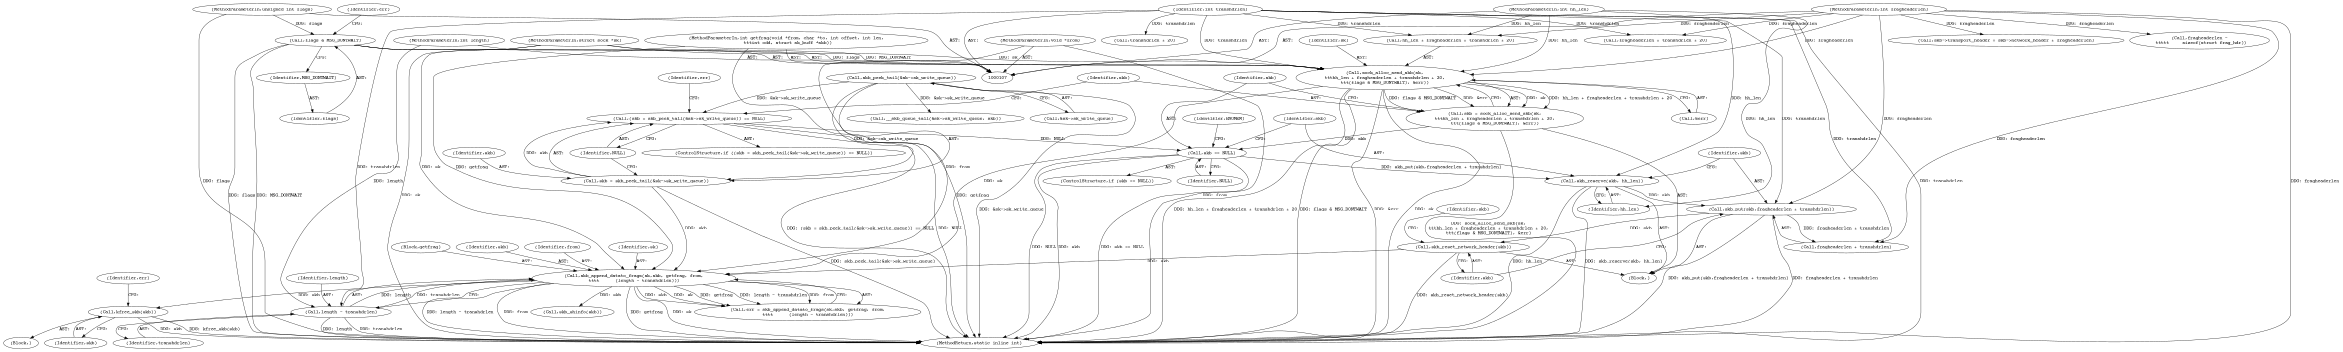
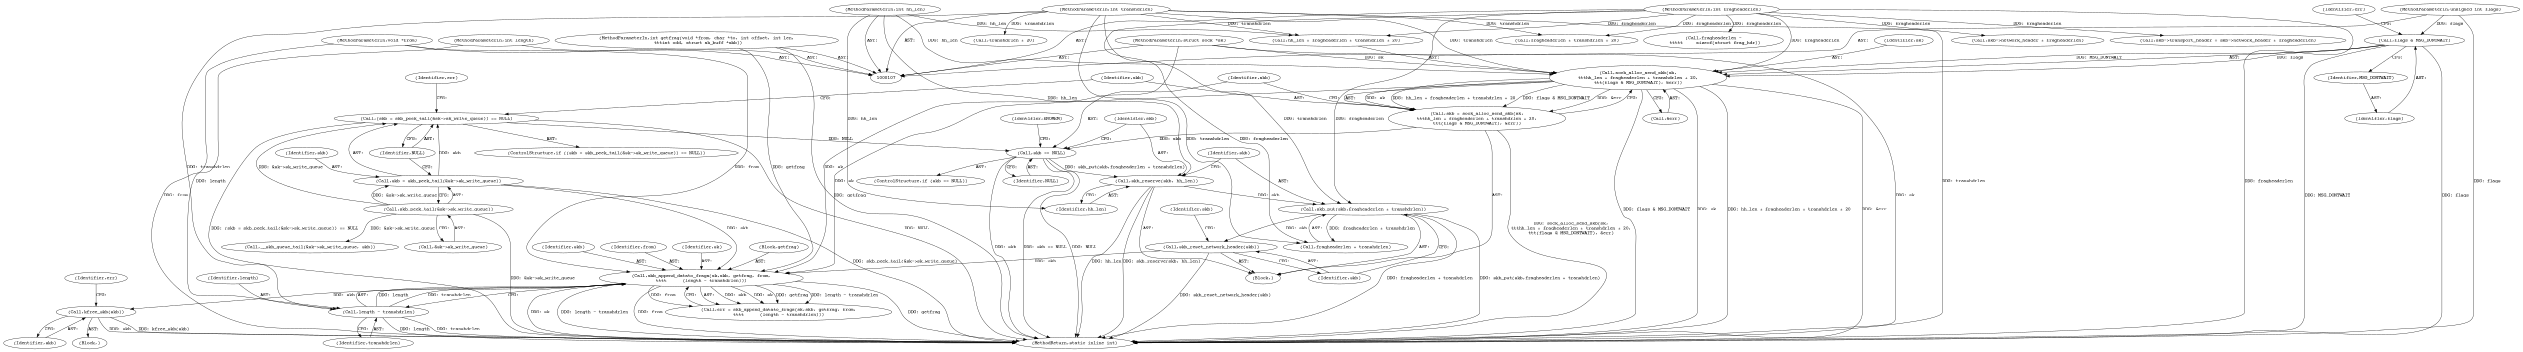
node "(Identifier,int transhdrlen)": label "(Identifier,int transhdrlen)" -> "(MethodParameterIn,int transhdrlen)"
node "(Call,skb->network_header + fragheaderlen)": added
edge "(Call,skb = skb_peek_tail(&sk->sk_write_queue))" -> "(Call,skb_peek_tail(&sk->sk_write_queue))": added, label "CFG:"
node "(Call,skb_shinfo(skb))": removed
